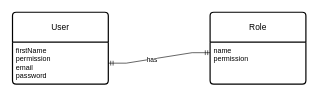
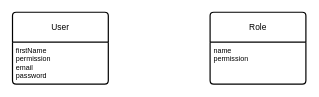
edge "firstName permission email password" -- "name permission": removed, label "has"
